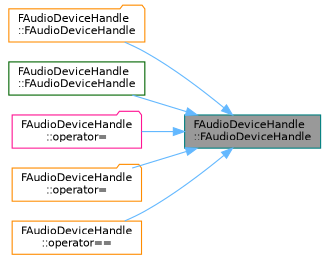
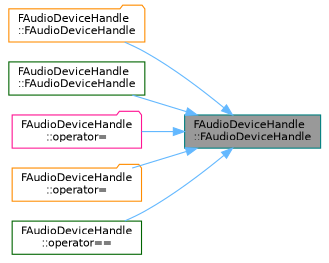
node "FAudioDeviceHandle ::operator==": color darkorange -> darkgreen
